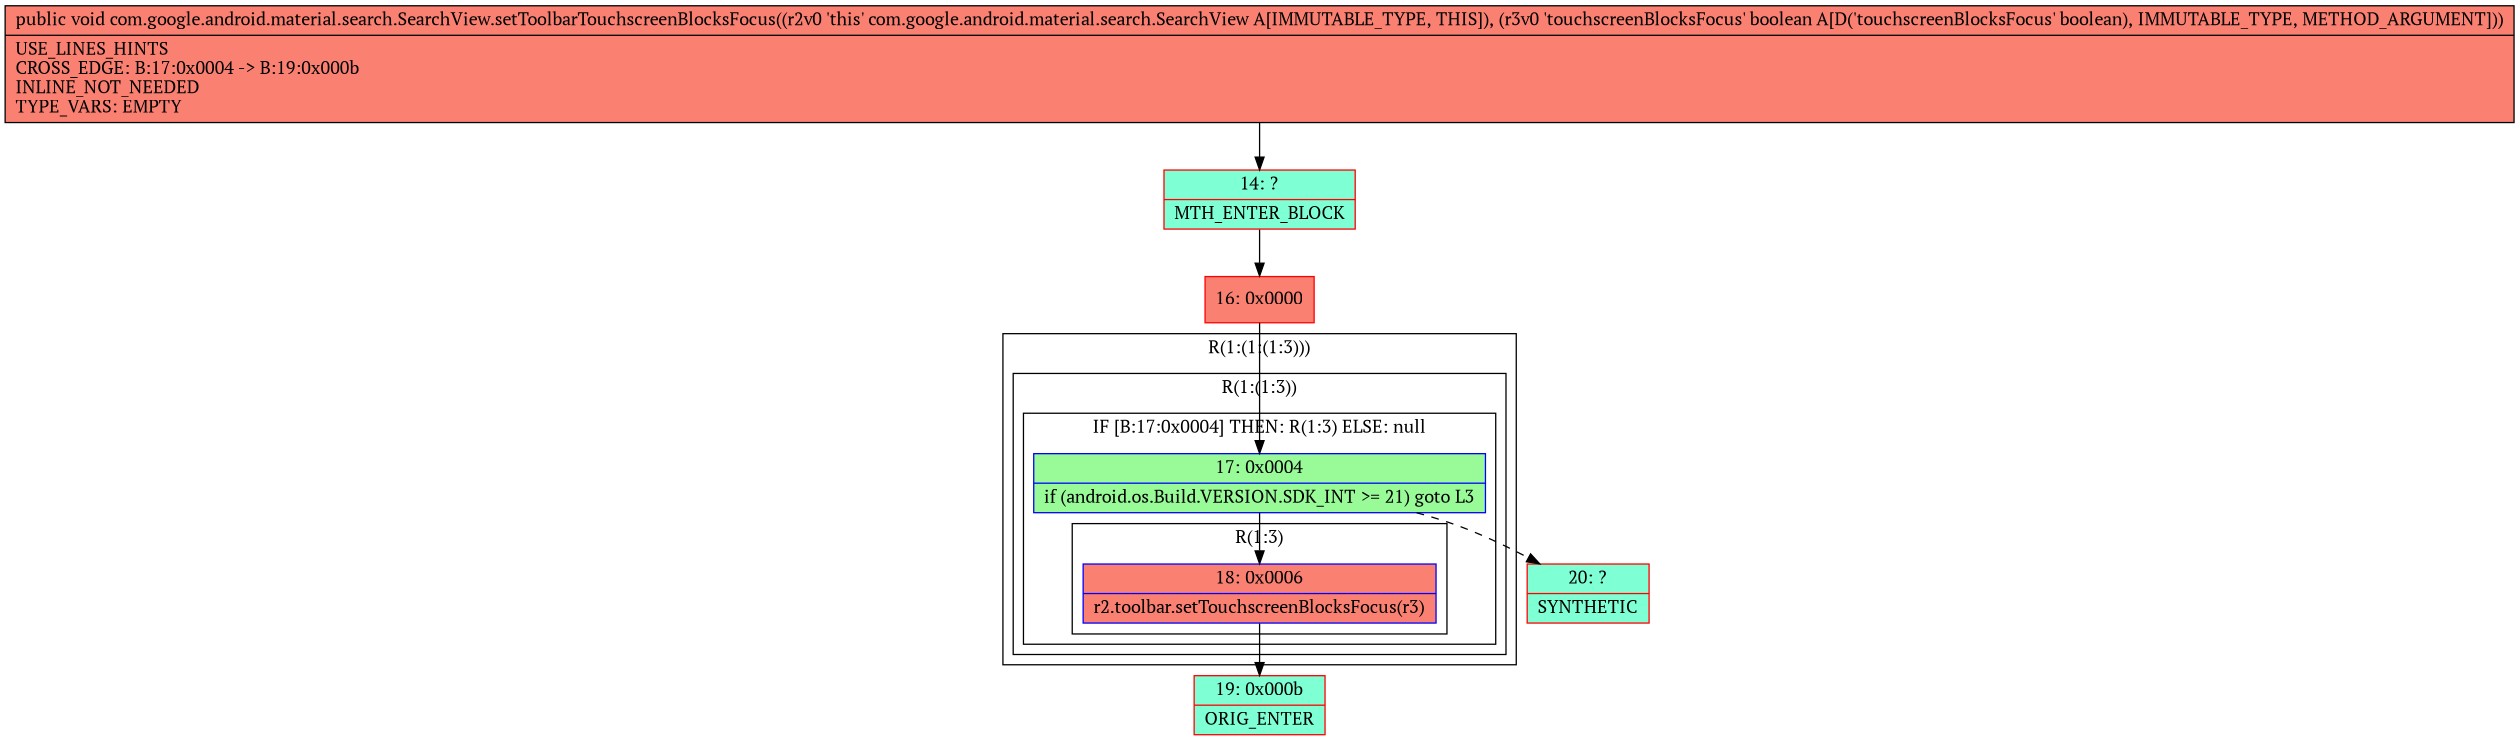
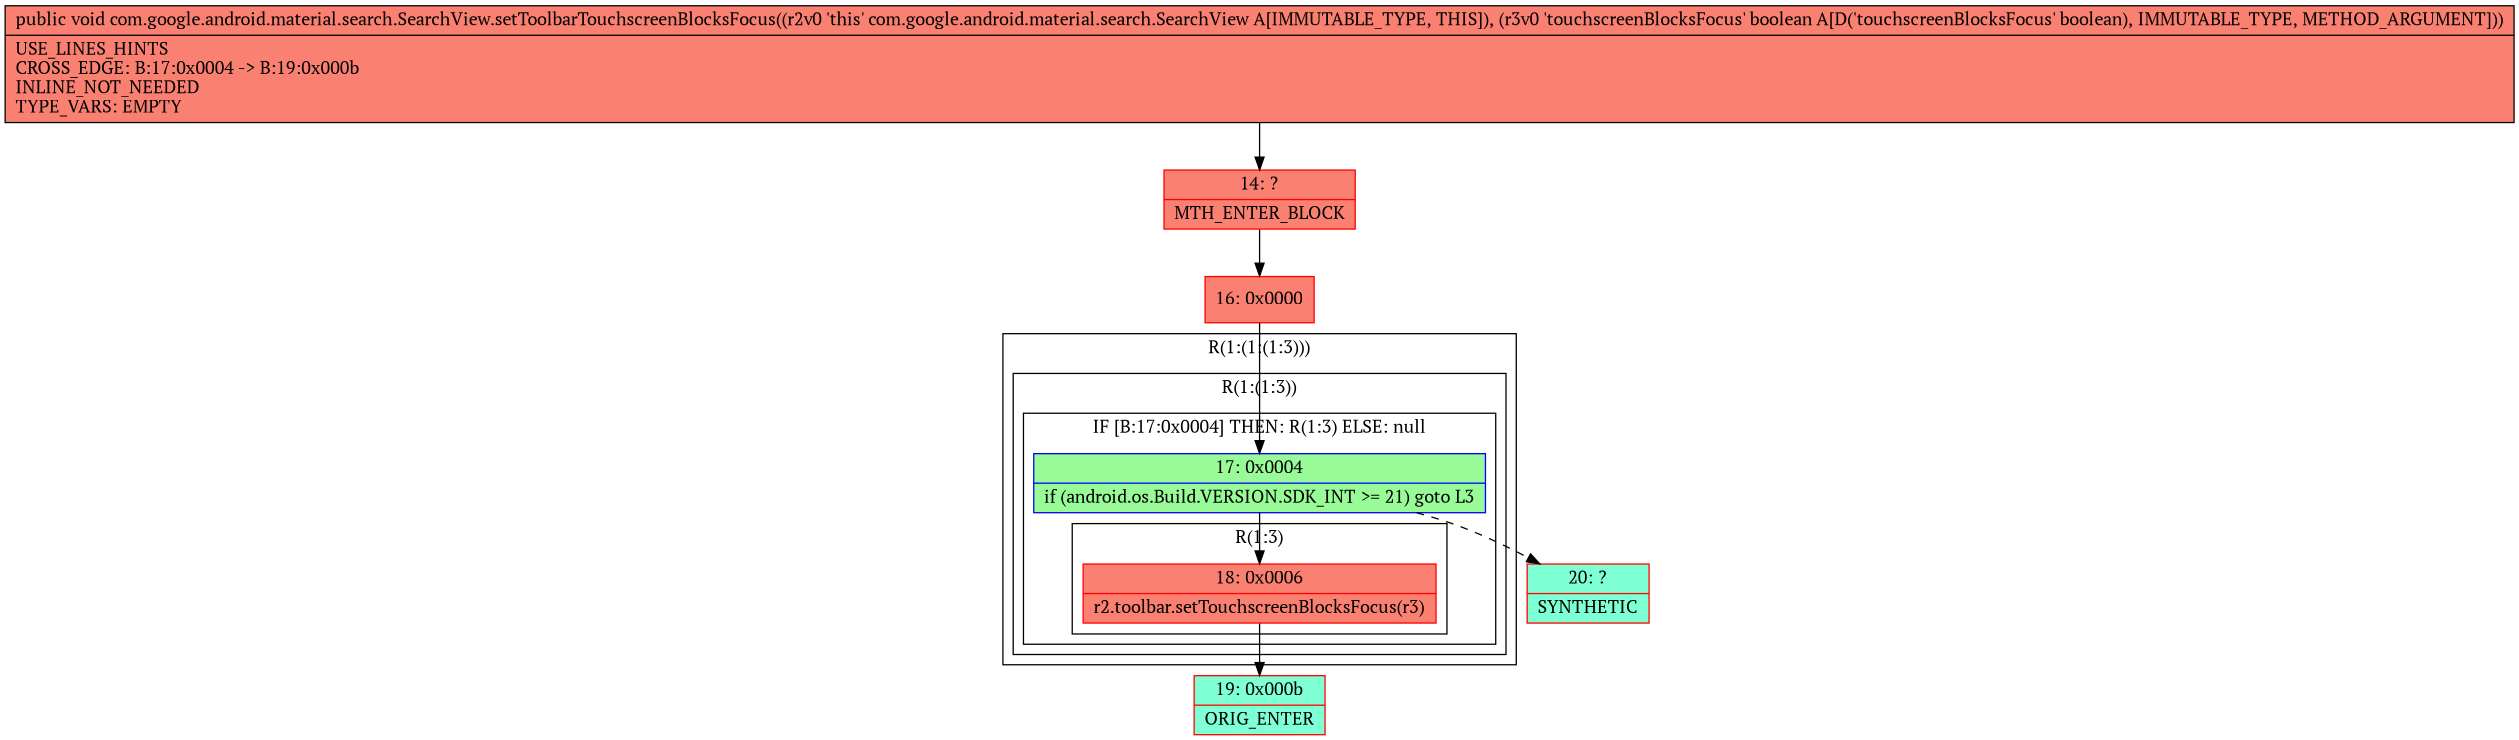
node "14: ?": fillcolor aquamarine -> salmon
node "18: 0x0006": color blue -> red
